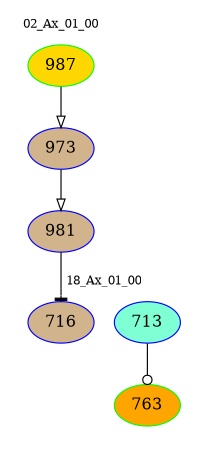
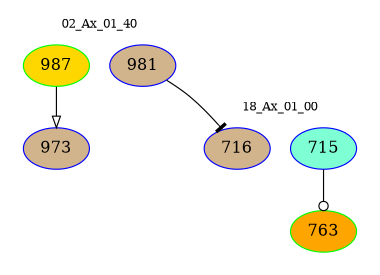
cluster "02_Ax_01_00": label "02_Ax_01_00" -> "02_Ax_01_40"
edge "973" -> "981": removed
node "713": label "713" -> "715"
